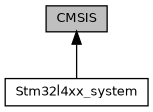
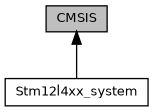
node "Stm32l4xx_system": label "Stm32l4xx_system" -> "Stm12l4xx_system"
